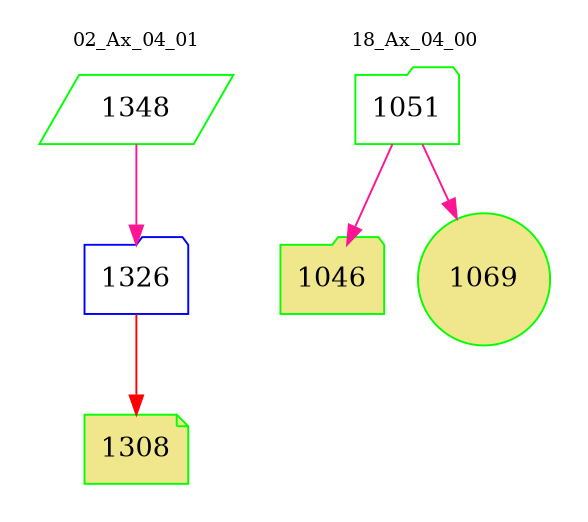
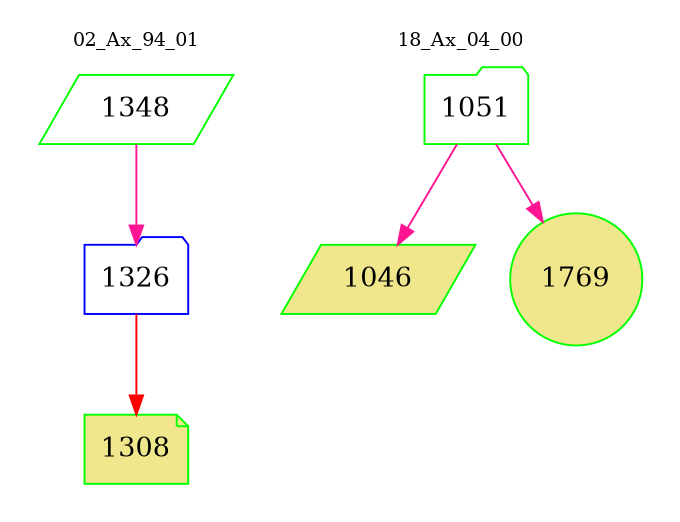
cluster "02_Ax_04_01": label "02_Ax_04_01" -> "02_Ax_94_01"
node "1046": shape folder -> parallelogram
node "1069": label "1069" -> "1769"
